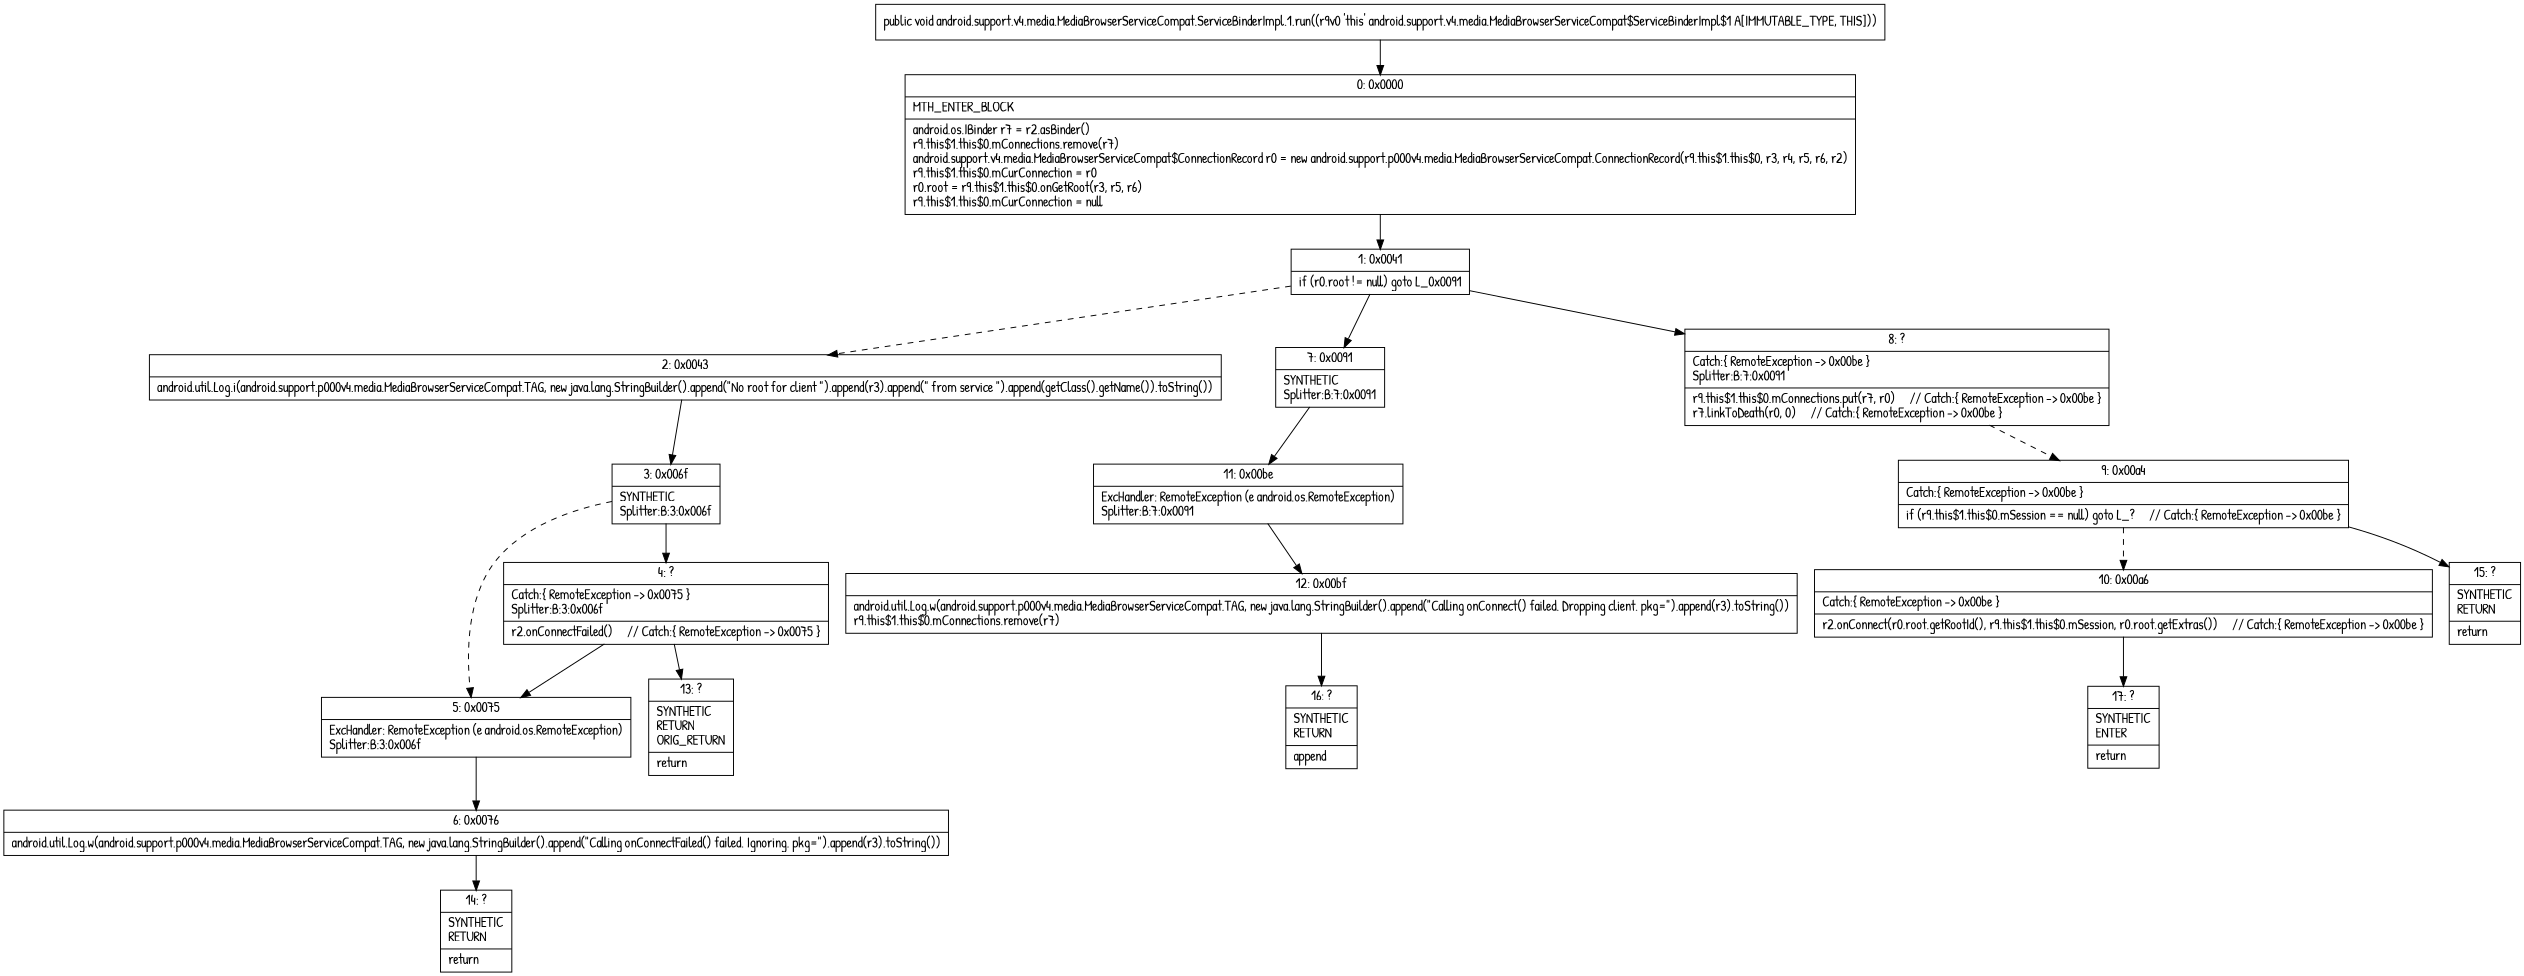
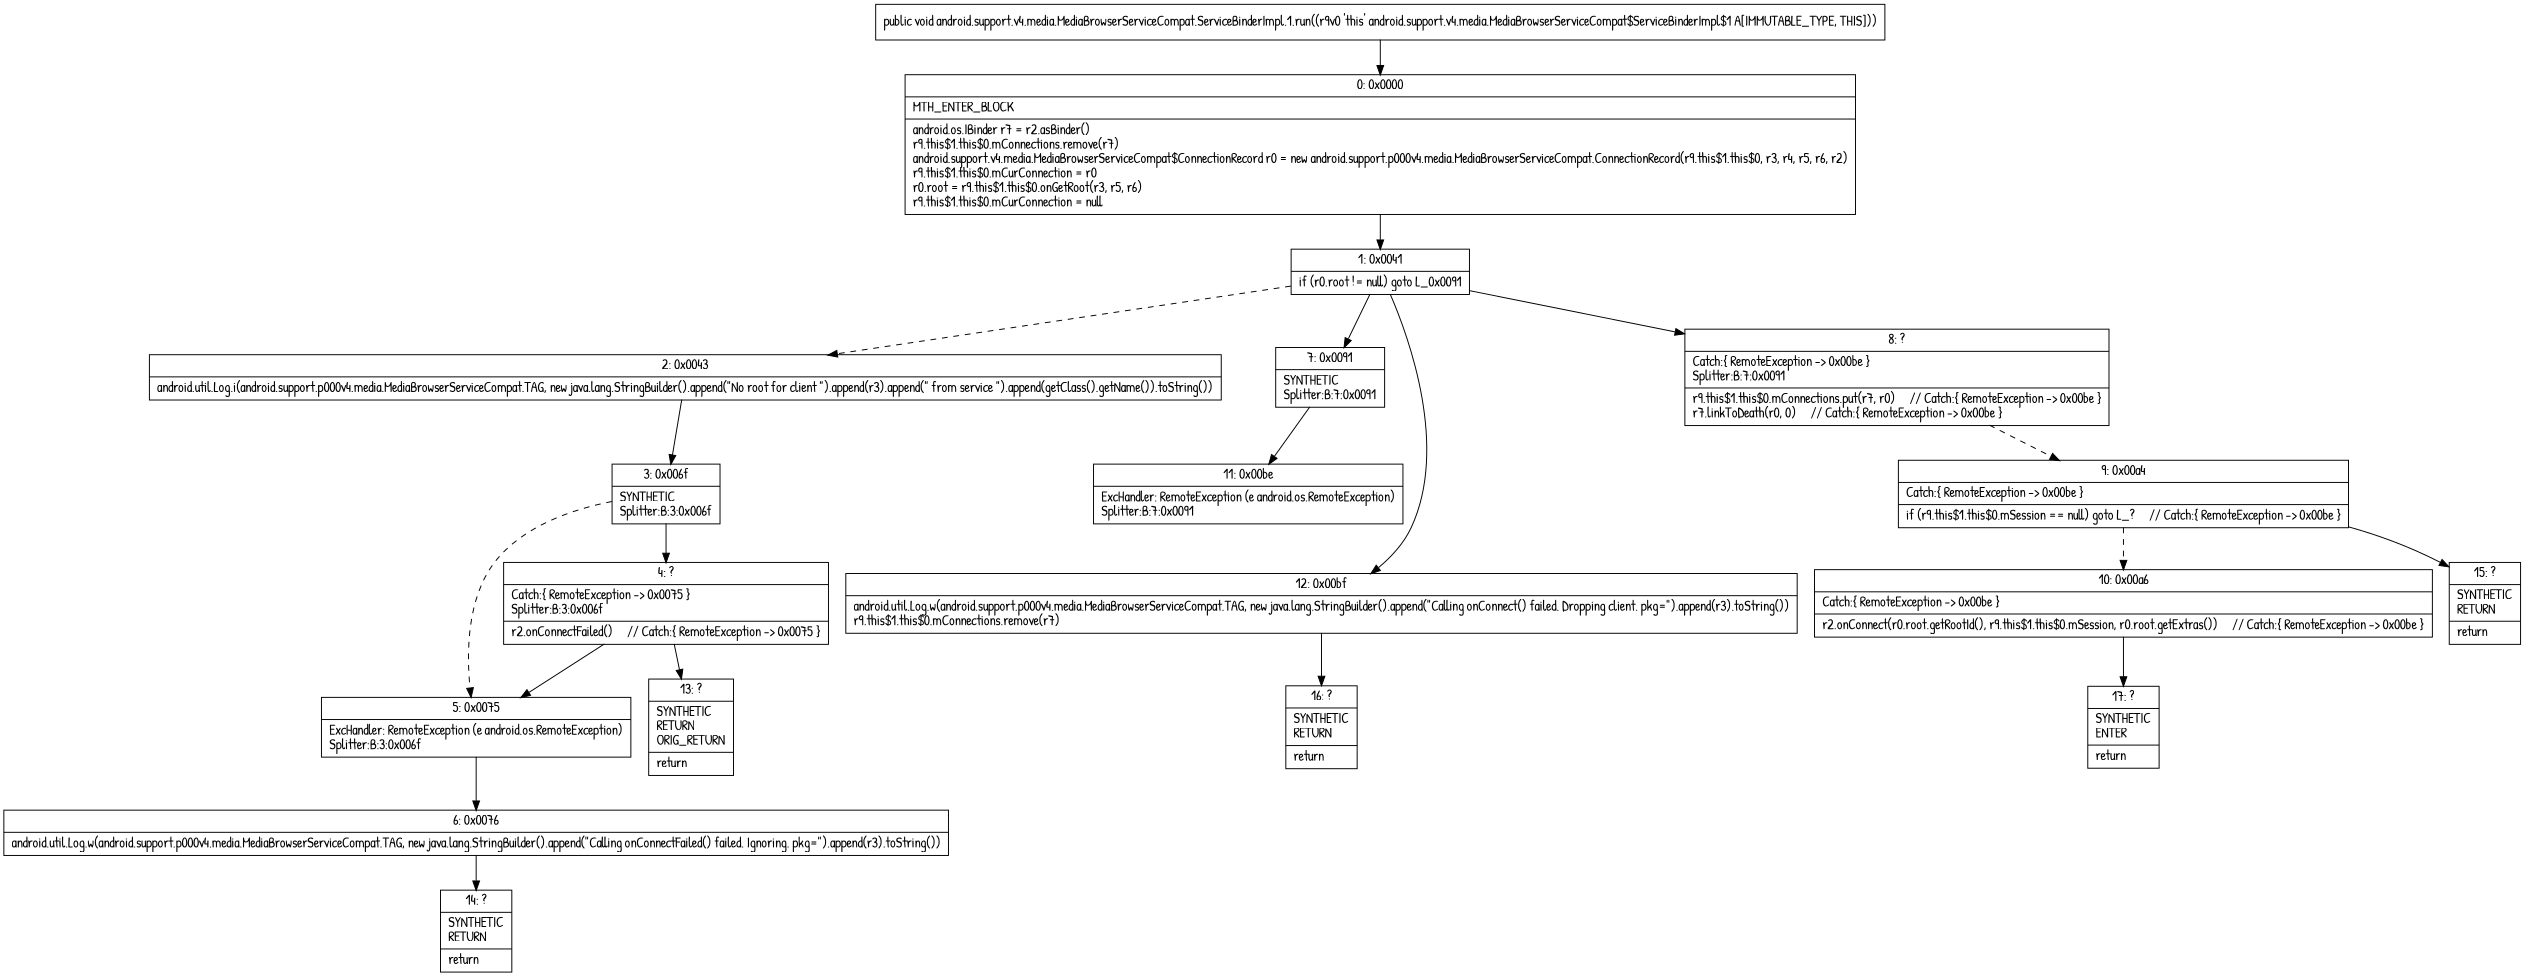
edge "11: 0x00be" -> "12: 0x00bf": now "1: 0x0041" -> "12: 0x00bf"
node "16: ?": text "append" -> "return"
